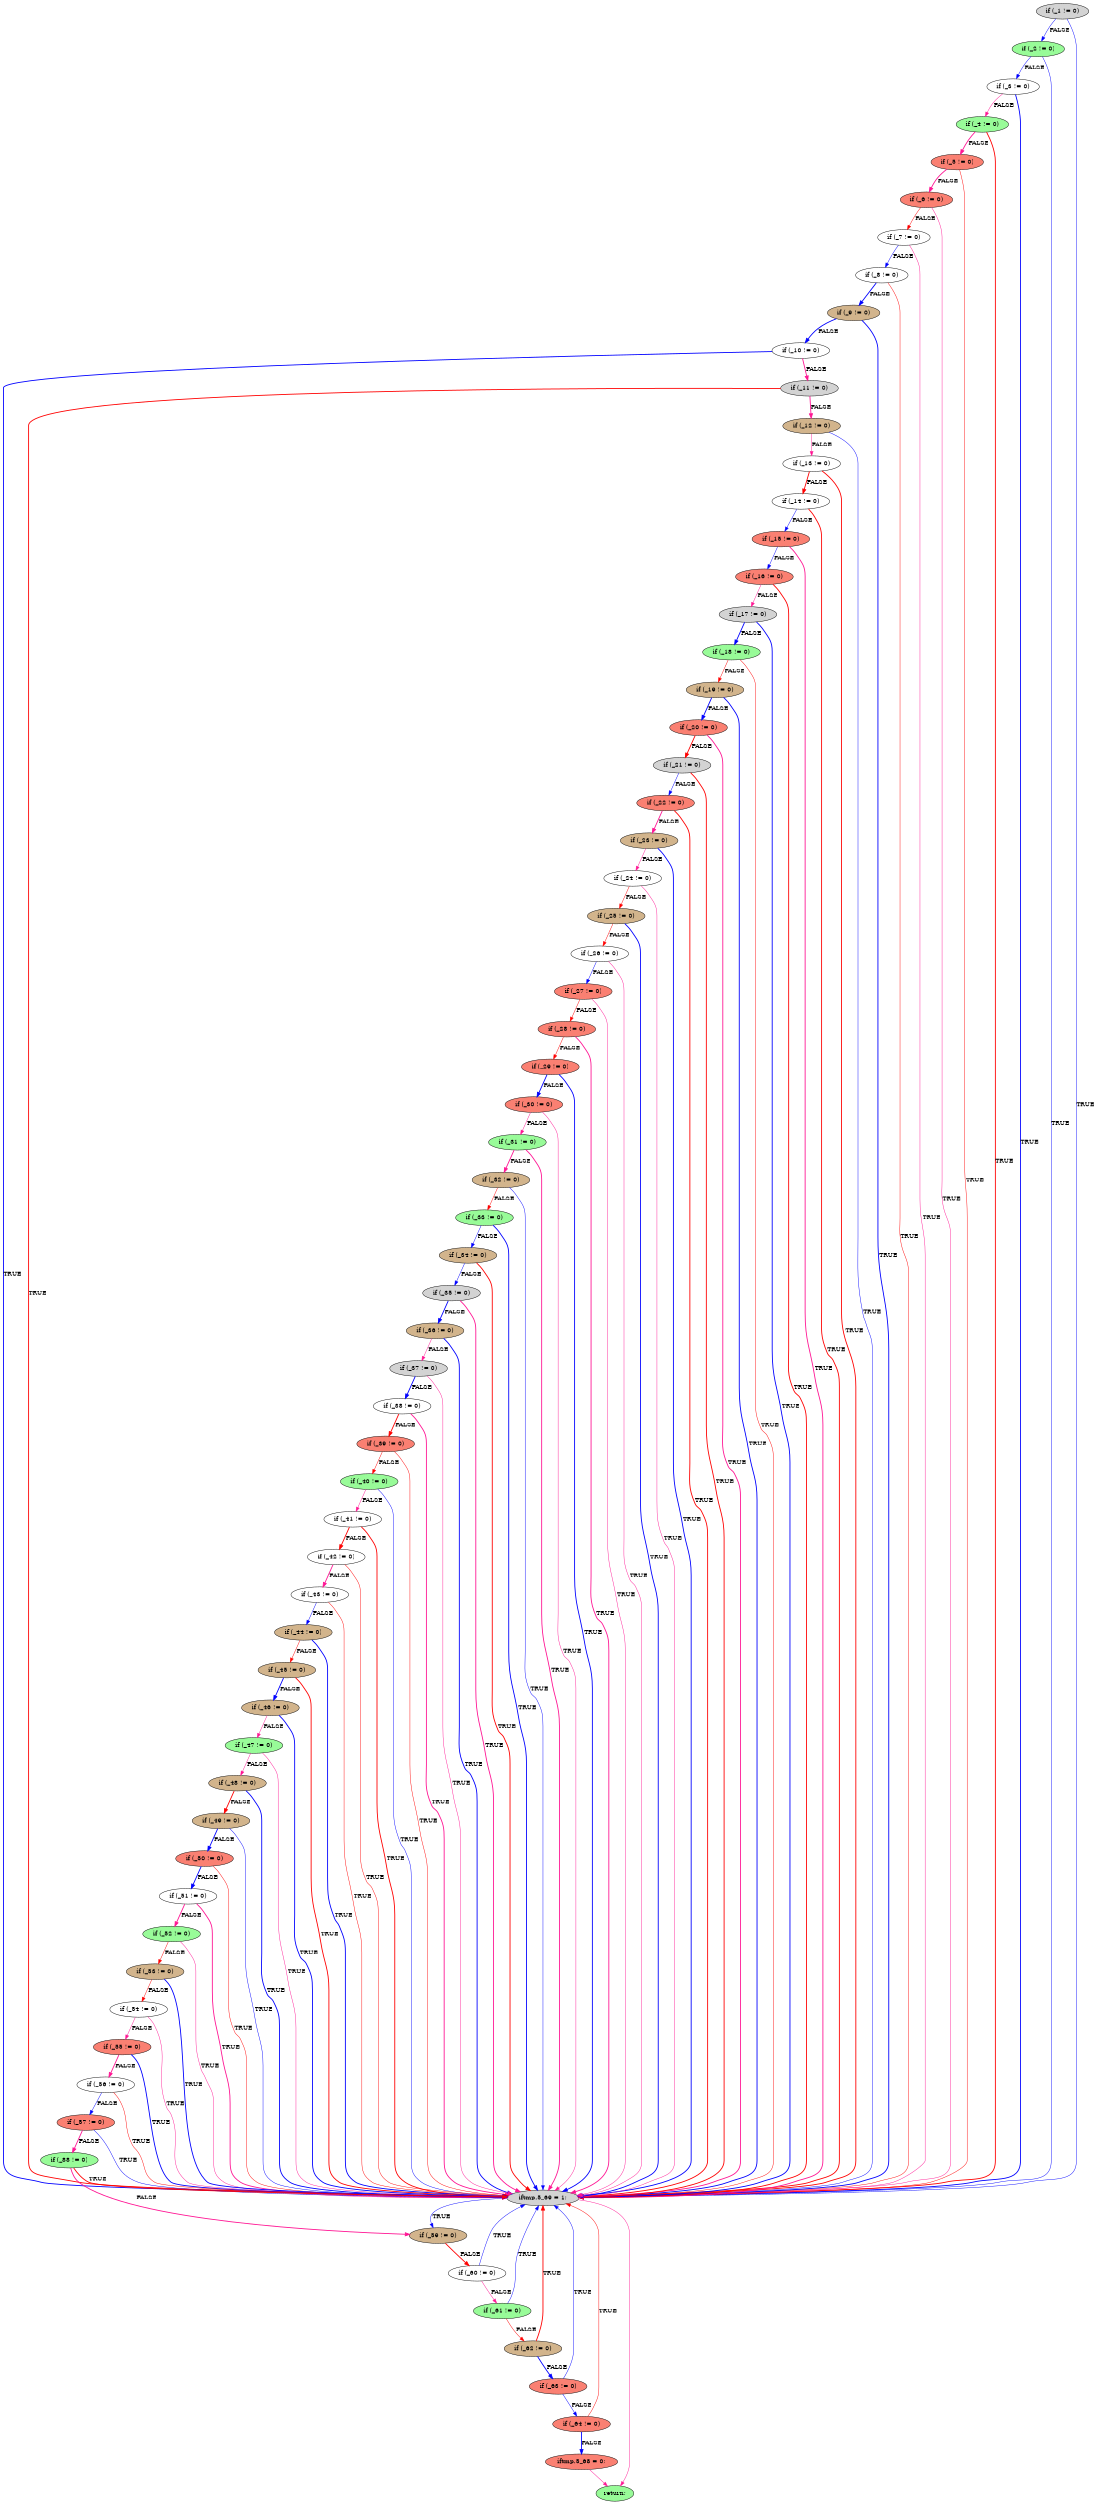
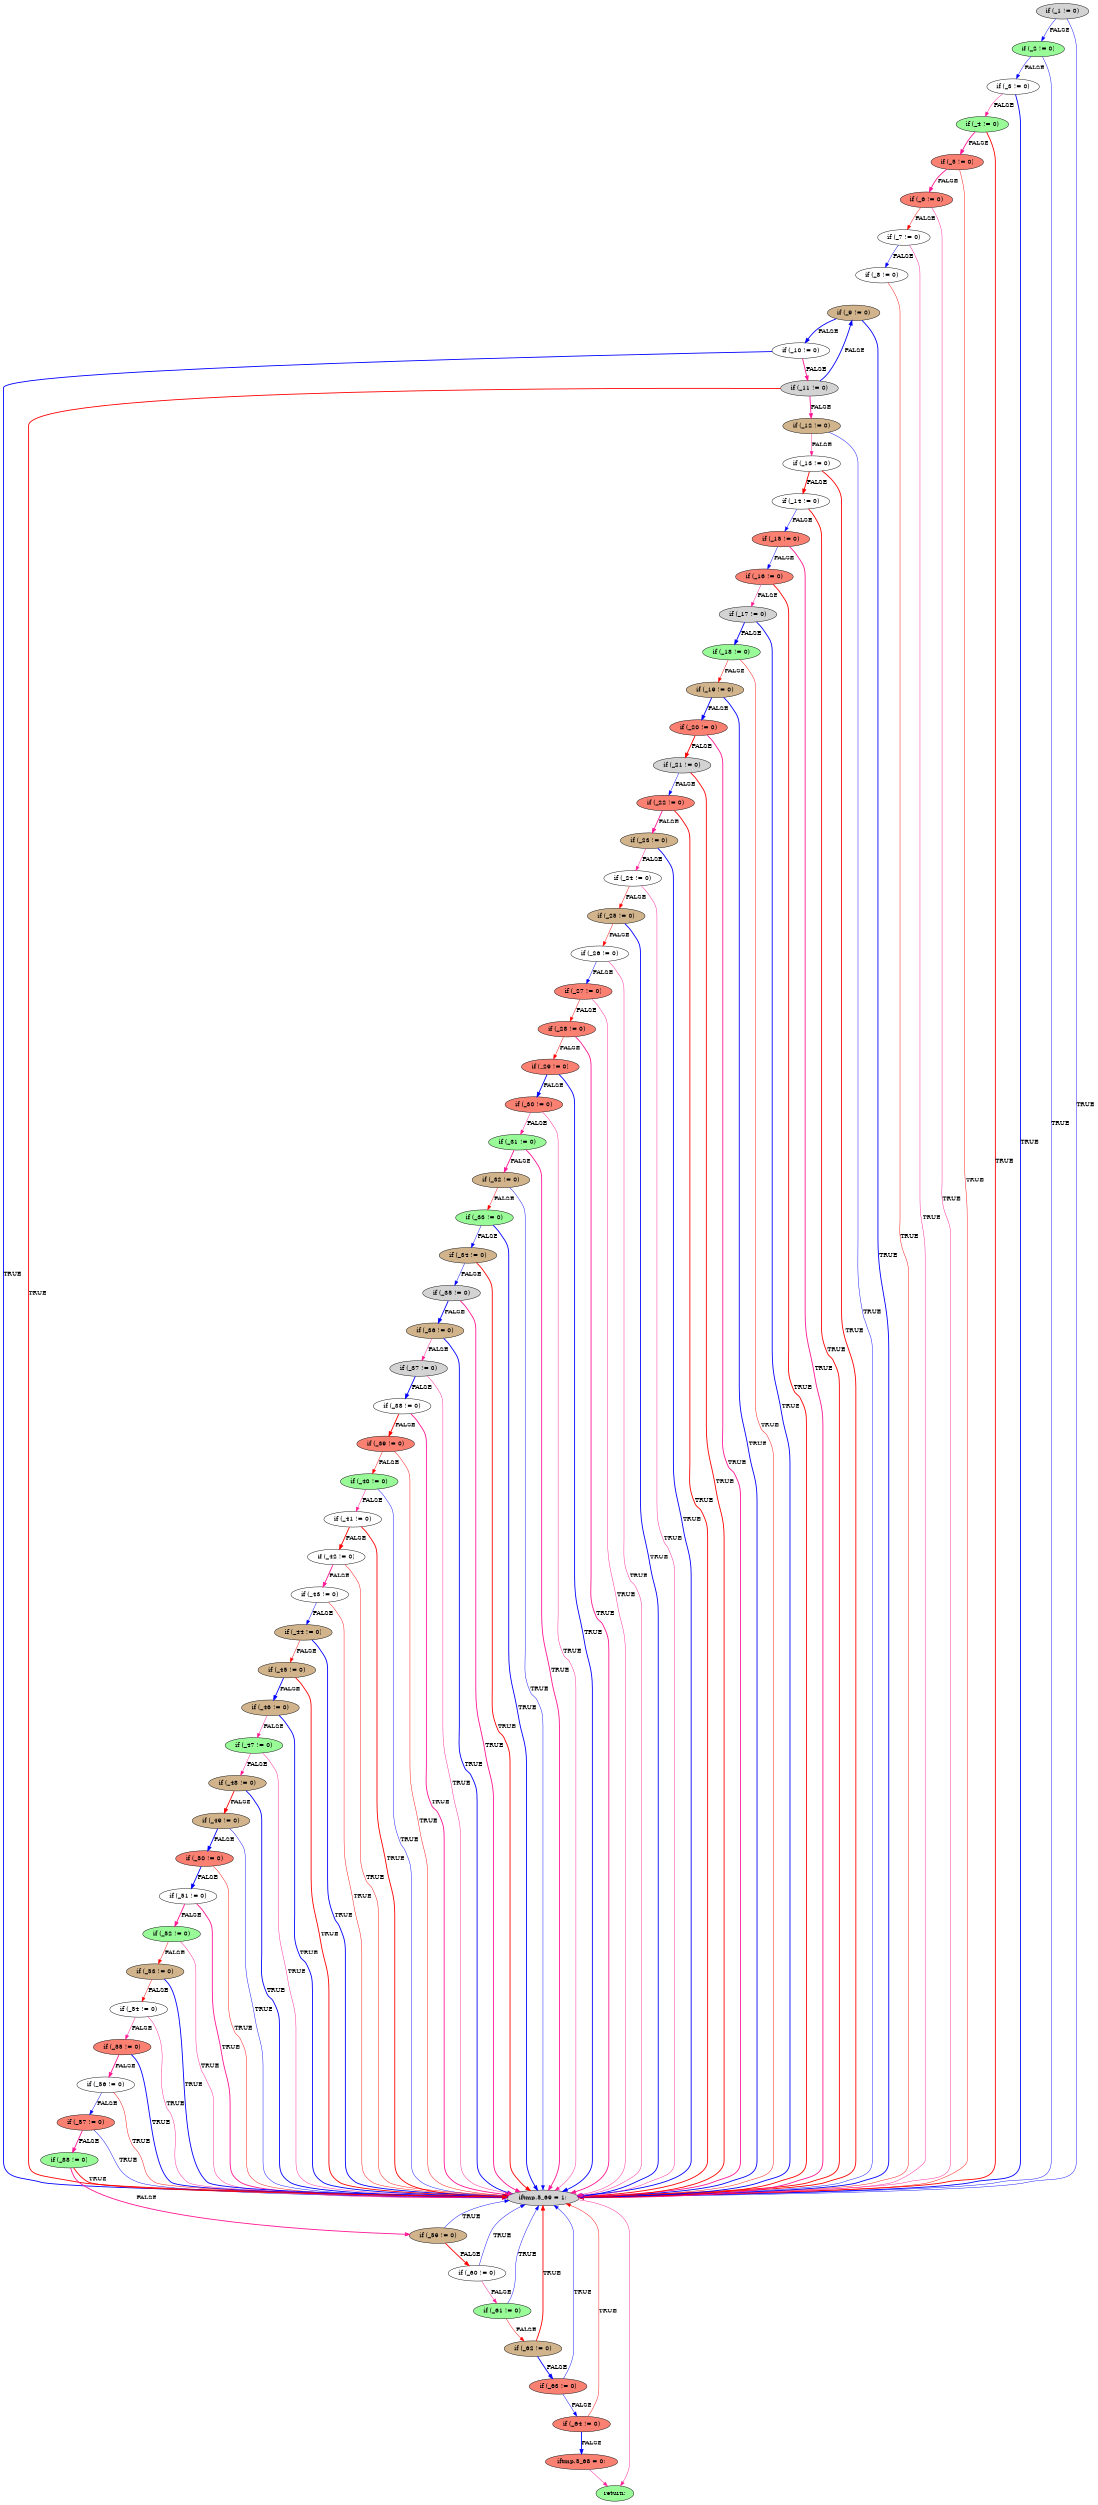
edge "if (_8 != 0)" -> "if (_9 != 0)": now "if (_11 != 0)" -> "if (_9 != 0)"
edge "iftmp.5_69 = 1;" -> "if (_59 != 0)": reversed
